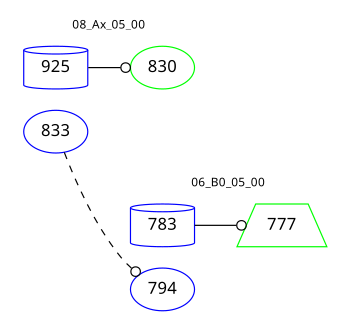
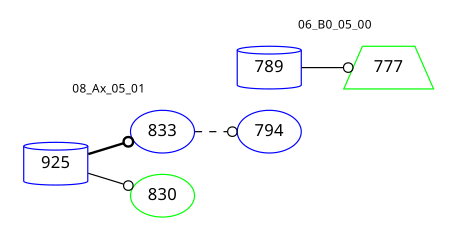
cluster "08_Ax_05_00": label "08_Ax_05_00" -> "08_Ax_05_01"
edge "925" -> "833": added
node "783": label "783" -> "789"
